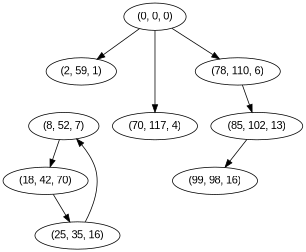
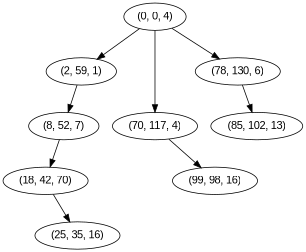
node "(0, 0, 0)": label "(0, 0, 0)" -> "(0, 0, 4)"
node "(78, 110, 6)": label "(78, 110, 6)" -> "(78, 130, 6)"
edge "(85, 102, 13)" -> "(99, 98, 16)": now "(70, 117, 4)" -> "(99, 98, 16)"
edge "(25, 35, 16)" -> "(8, 52, 7)": now "(2, 59, 1)" -> "(8, 52, 7)"
